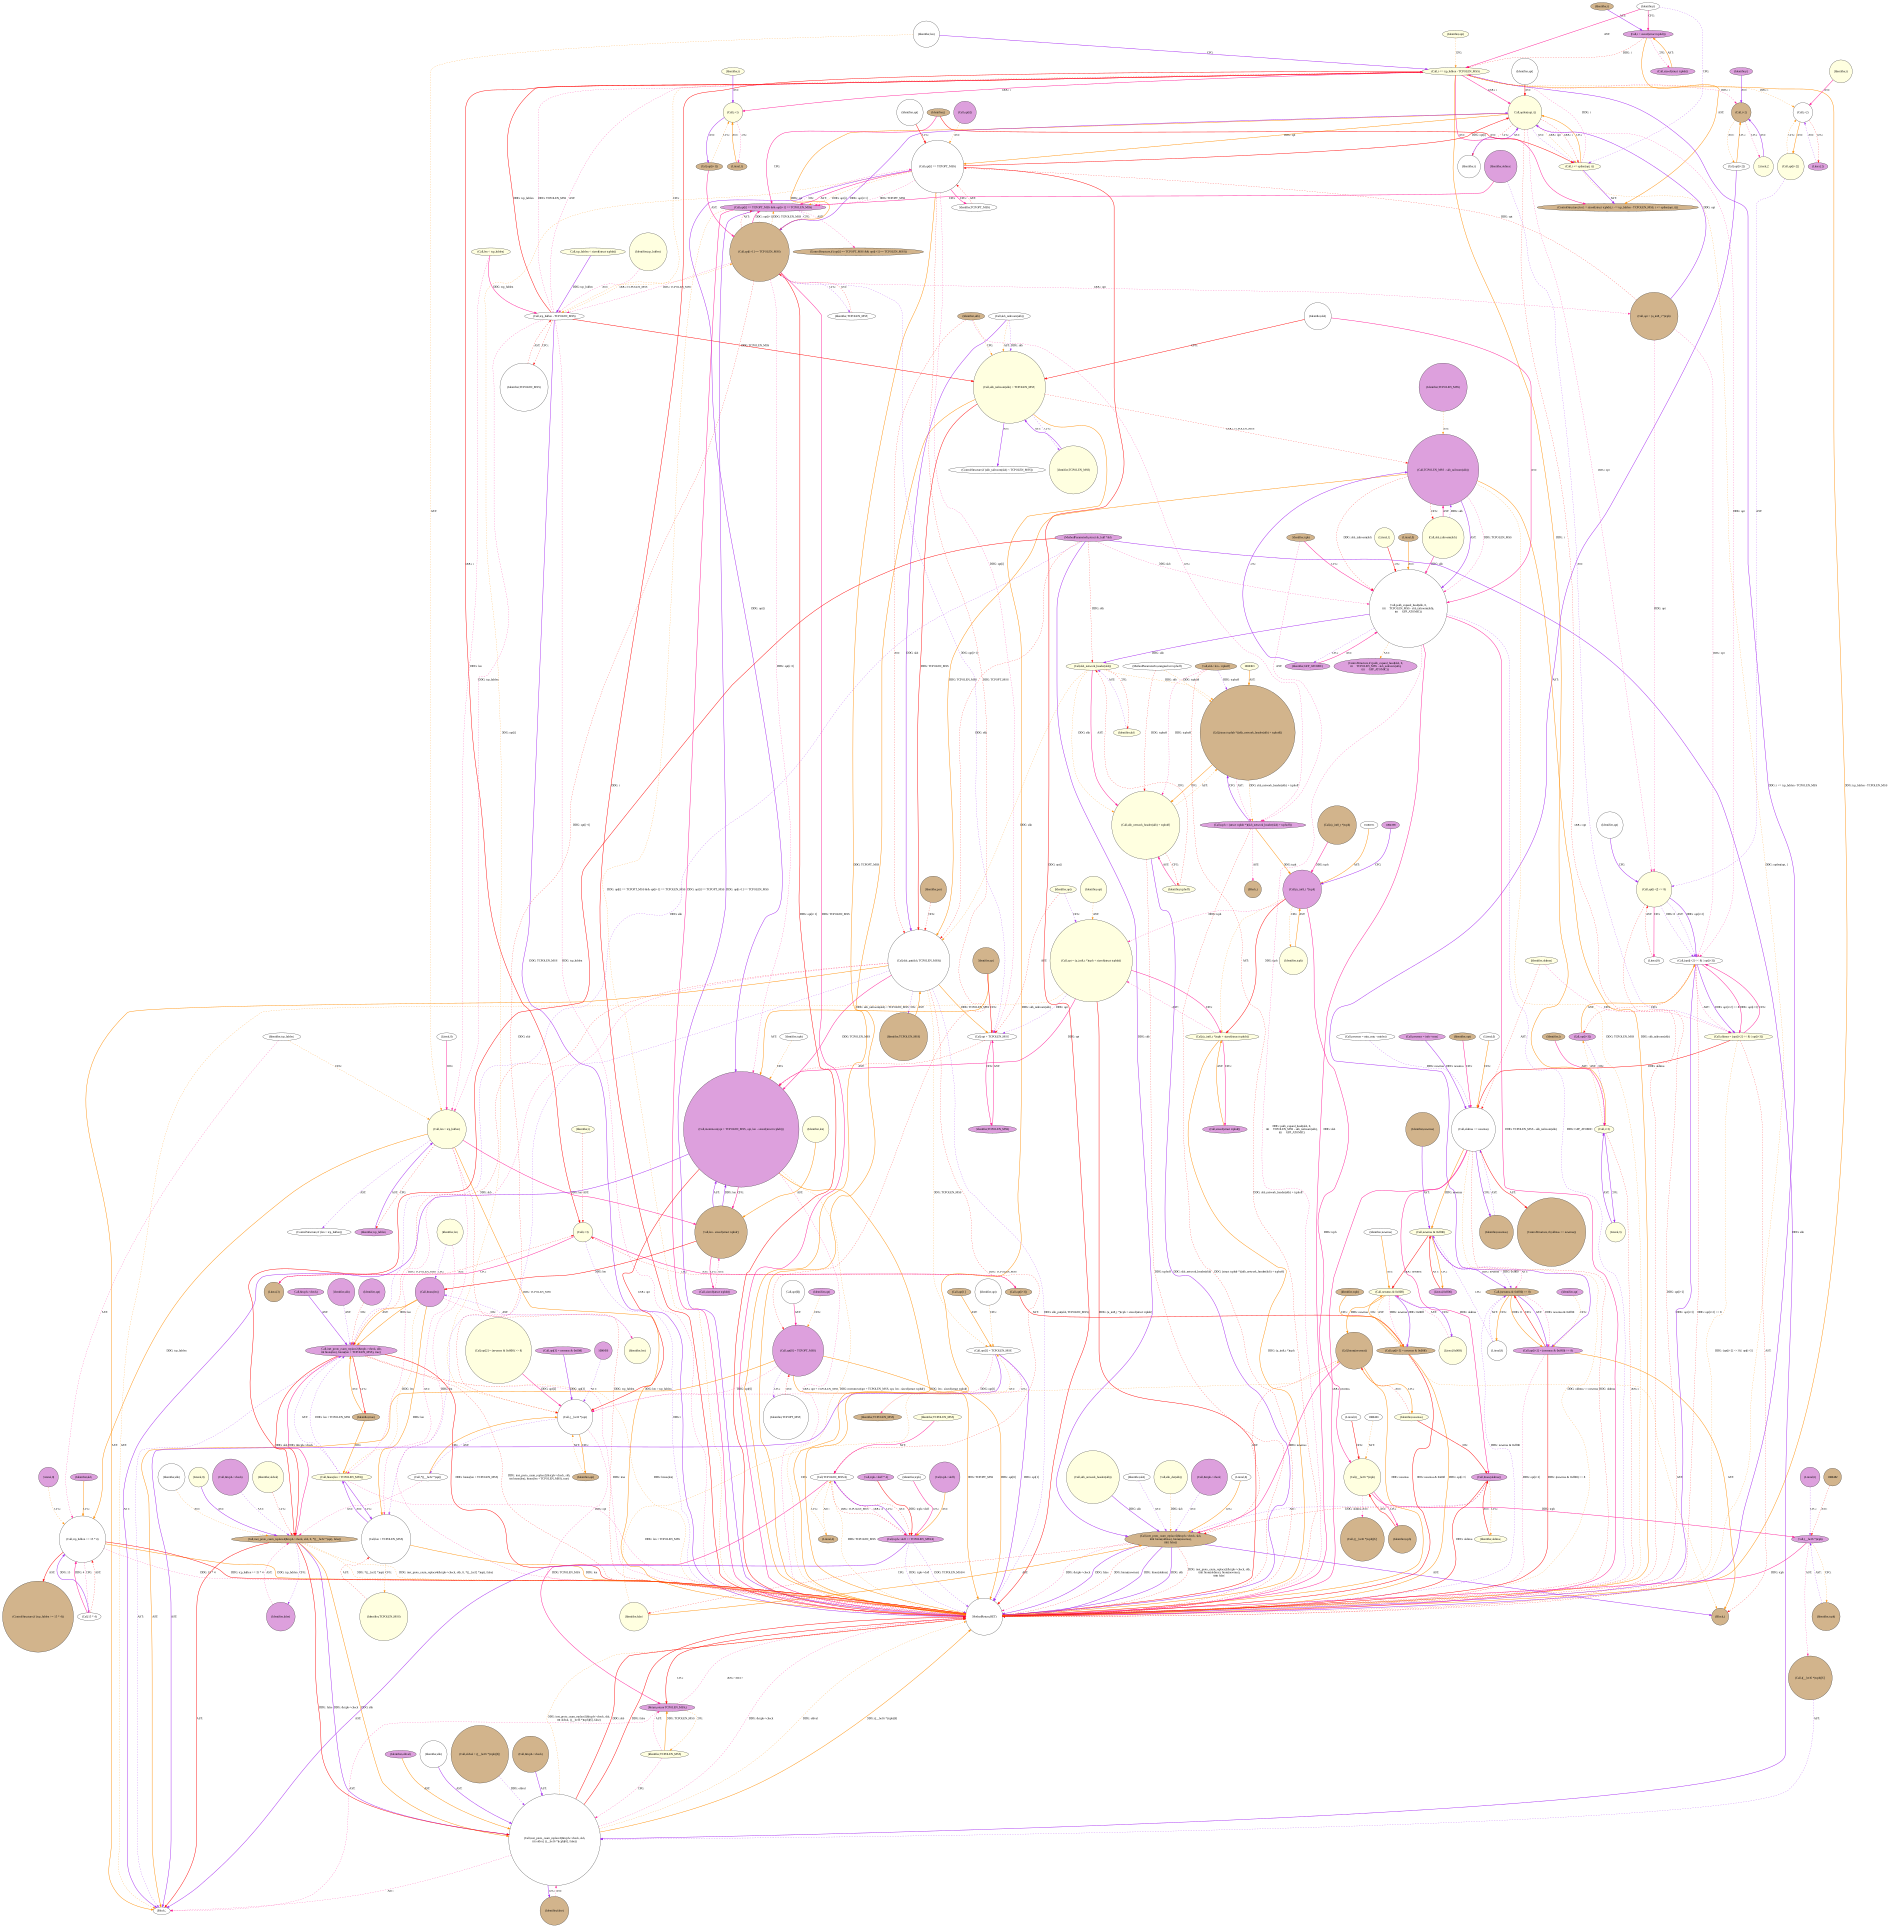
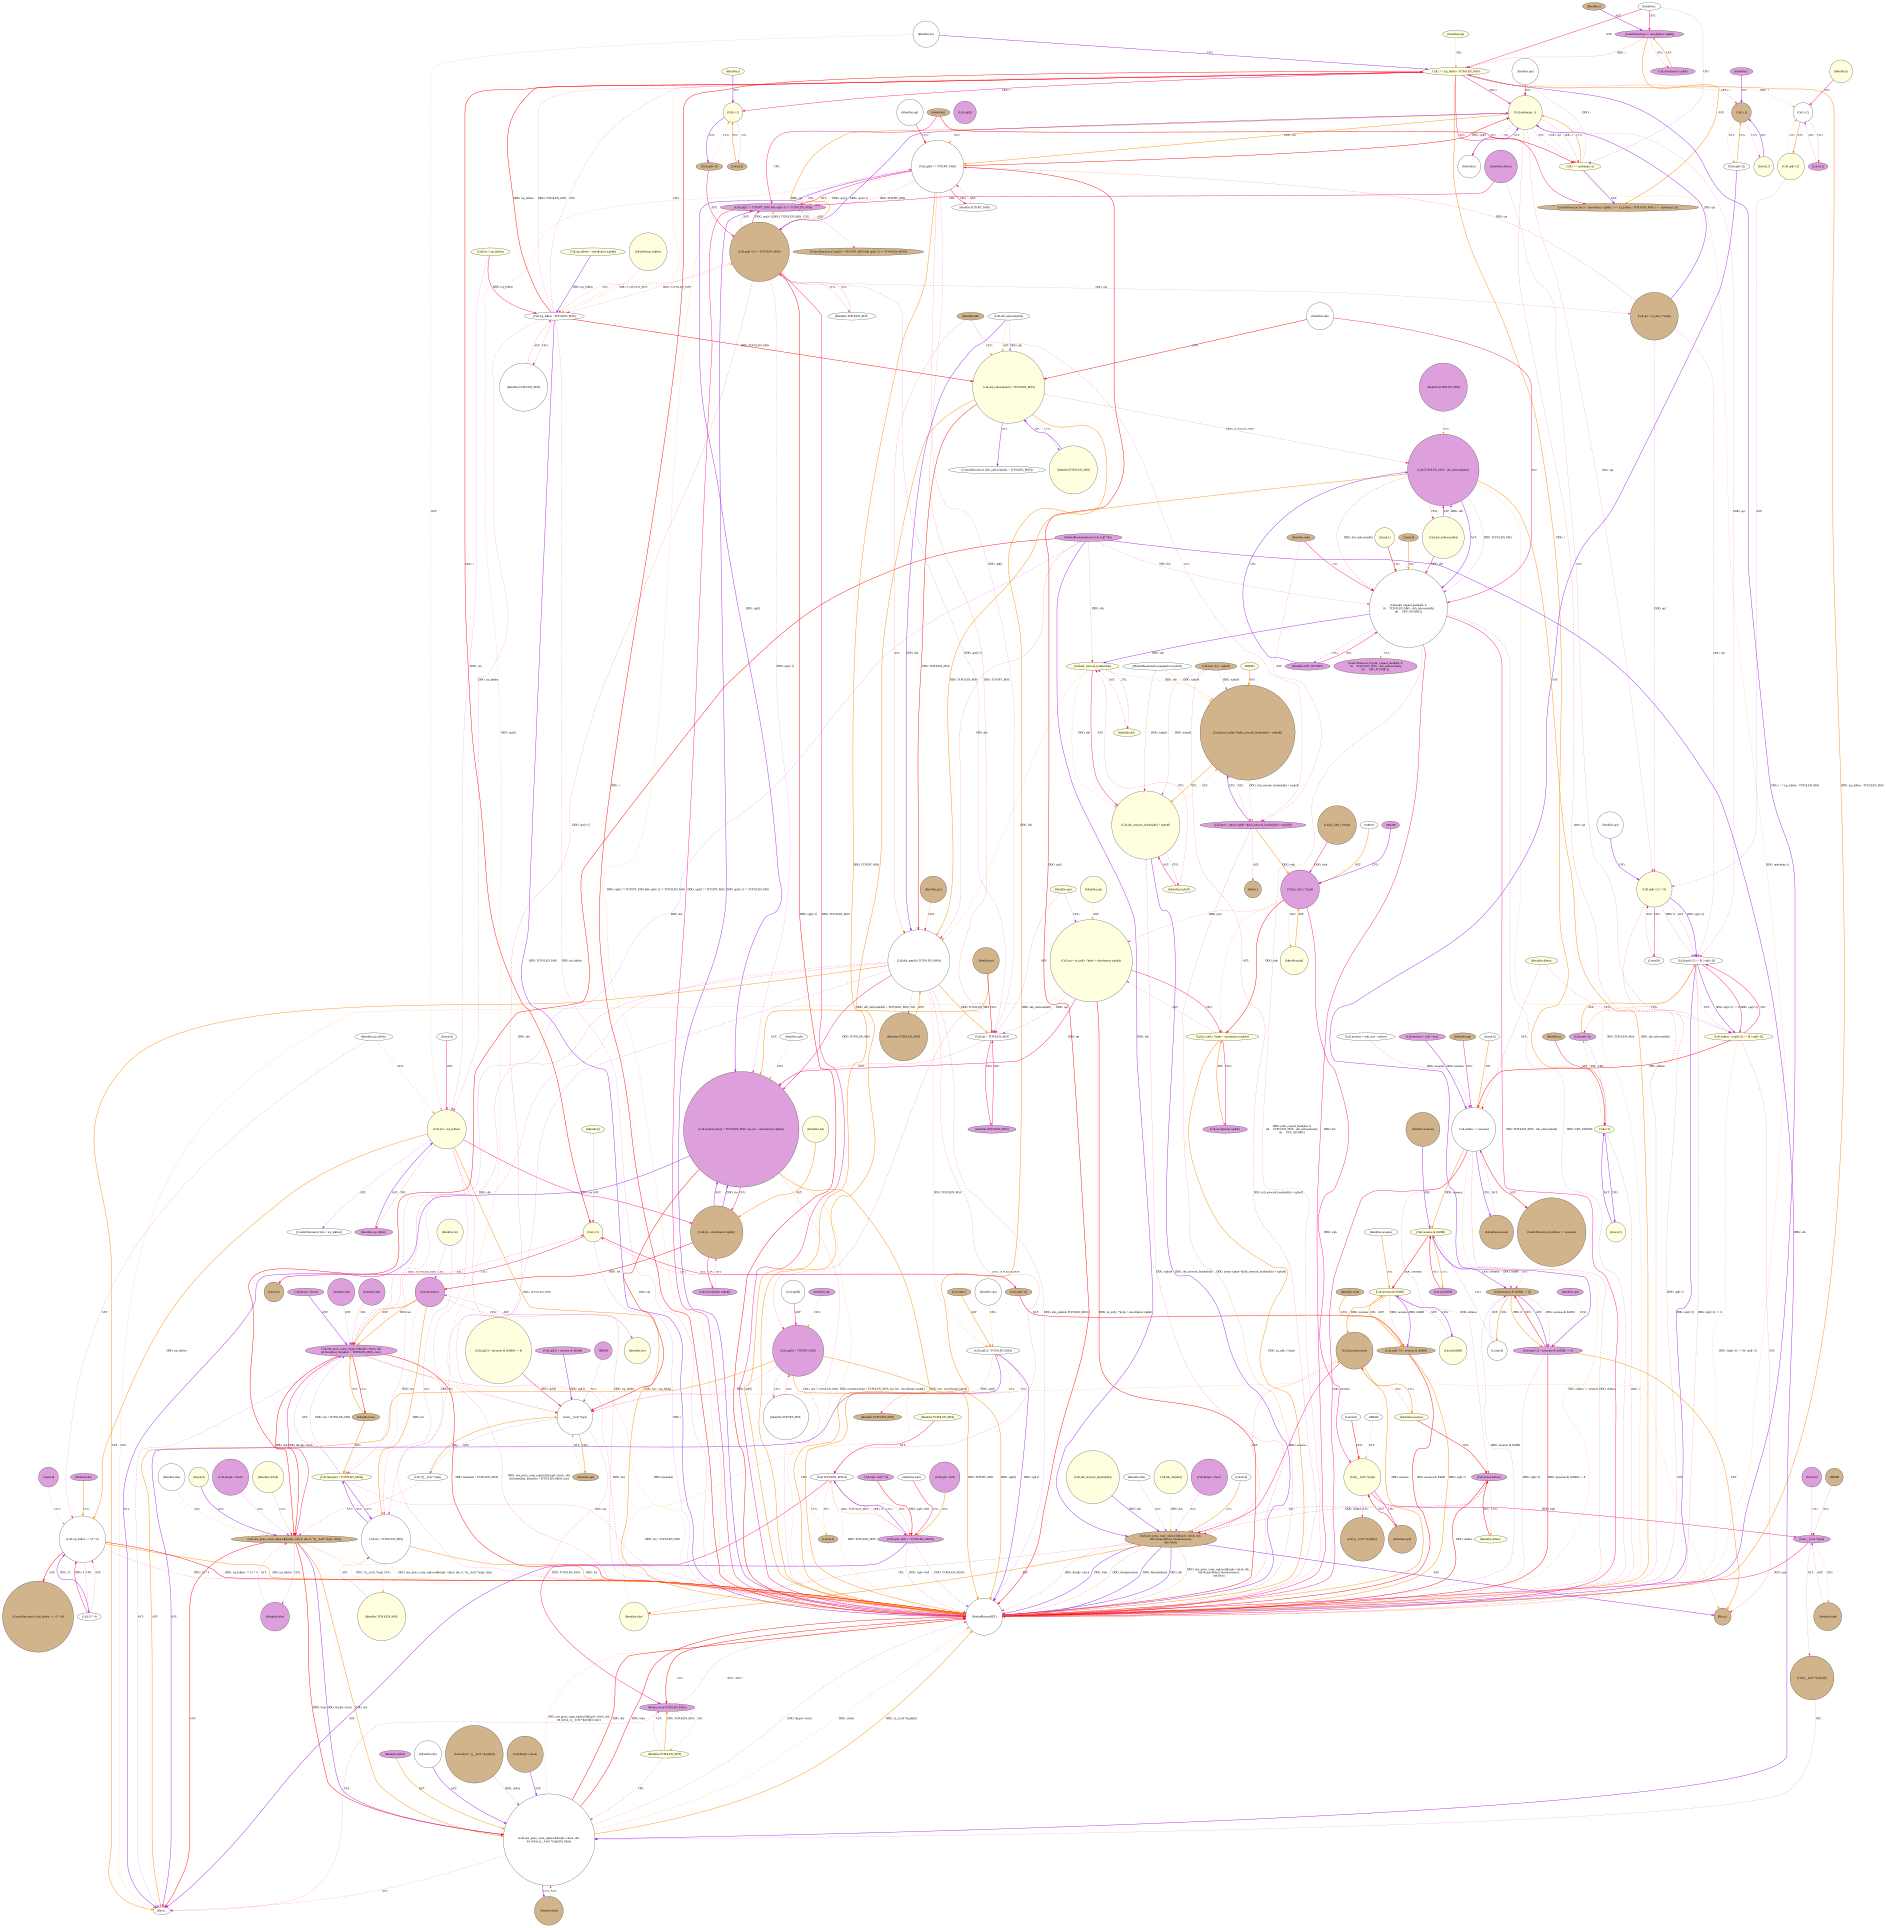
node "(Call,i = sizeof(struct tcphdr))": label "(Call,i = sizeof(struct tcphdr))" -> "(ControlStructure,i = sizeof(struct tcphdr))"
edge "(Call,oldmss <= newmss)" -> "(Call,htons(oldmss))": style bold -> dashed
